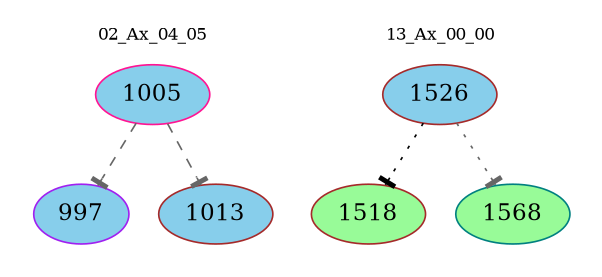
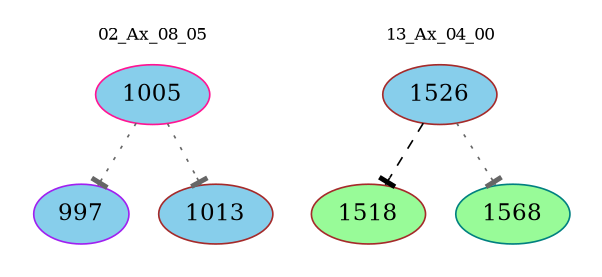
cluster "02_Ax_04_05": label "02_Ax_04_05" -> "02_Ax_08_05"
cluster "13_Ax_00_00": label "13_Ax_00_00" -> "13_Ax_04_00"
edge "1526" -> "1518": style dotted -> dashed
edge "1005" -> "997": style dashed -> dotted
edge "1005" -> "1013": style dashed -> dotted
